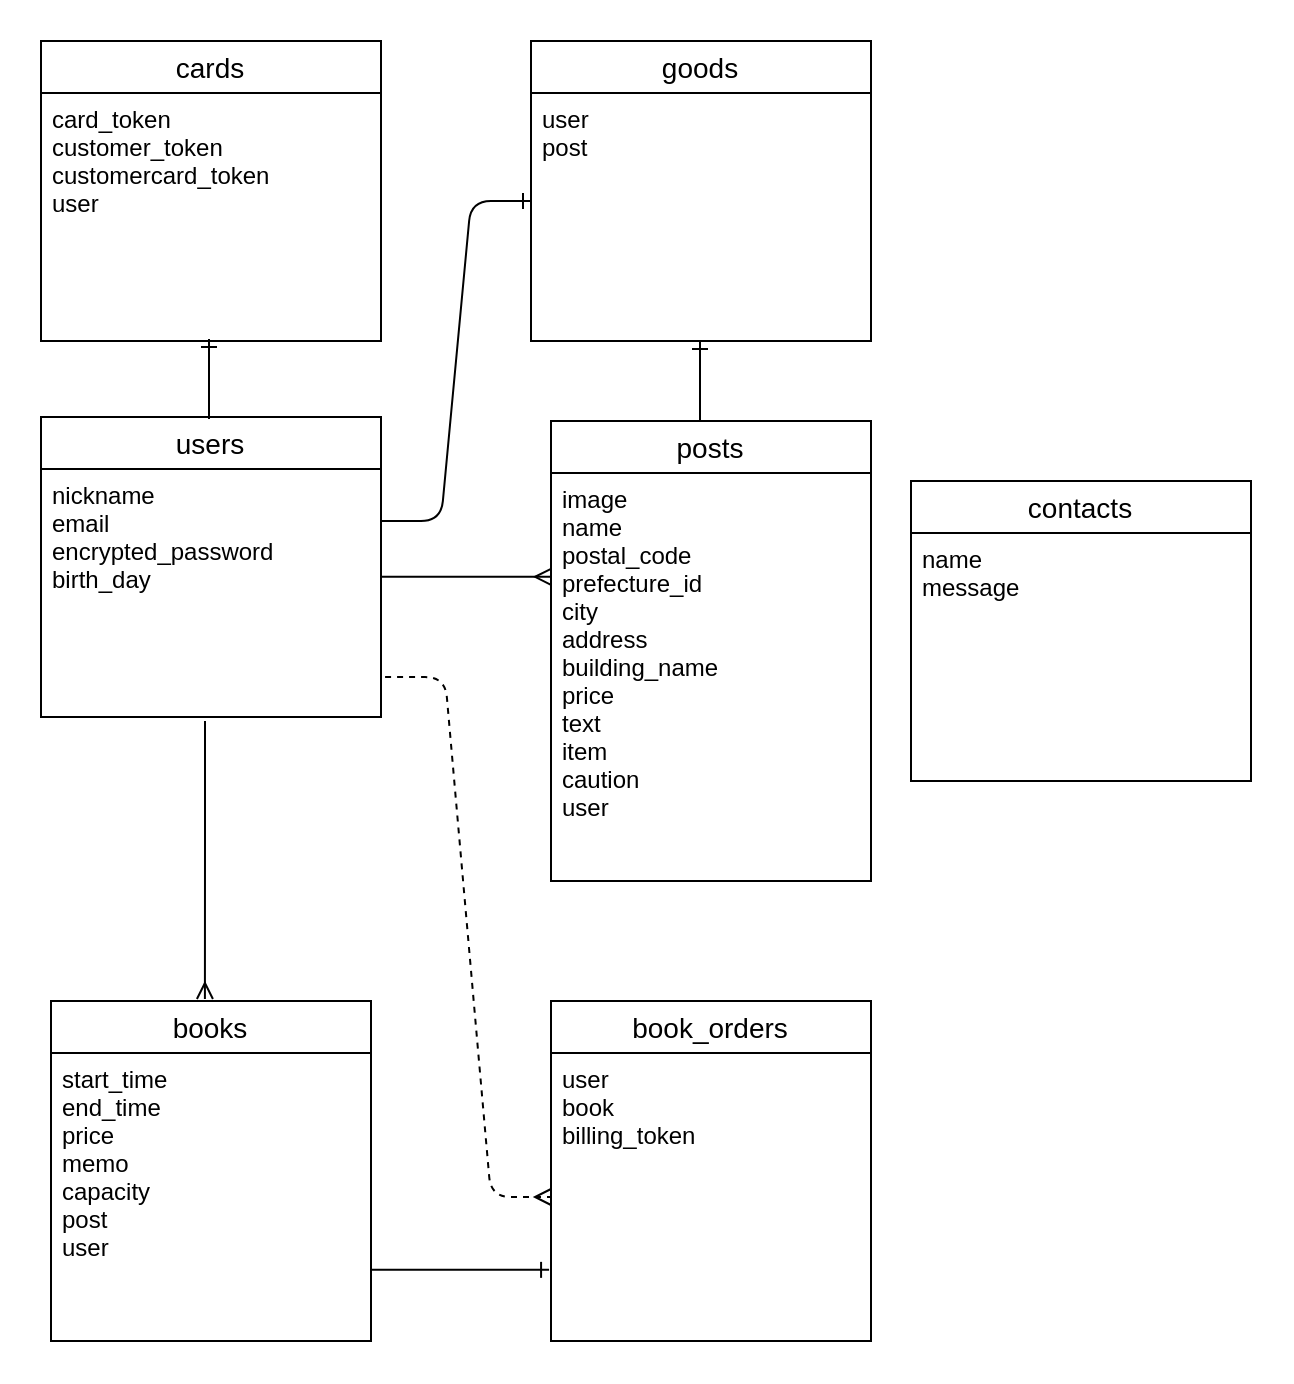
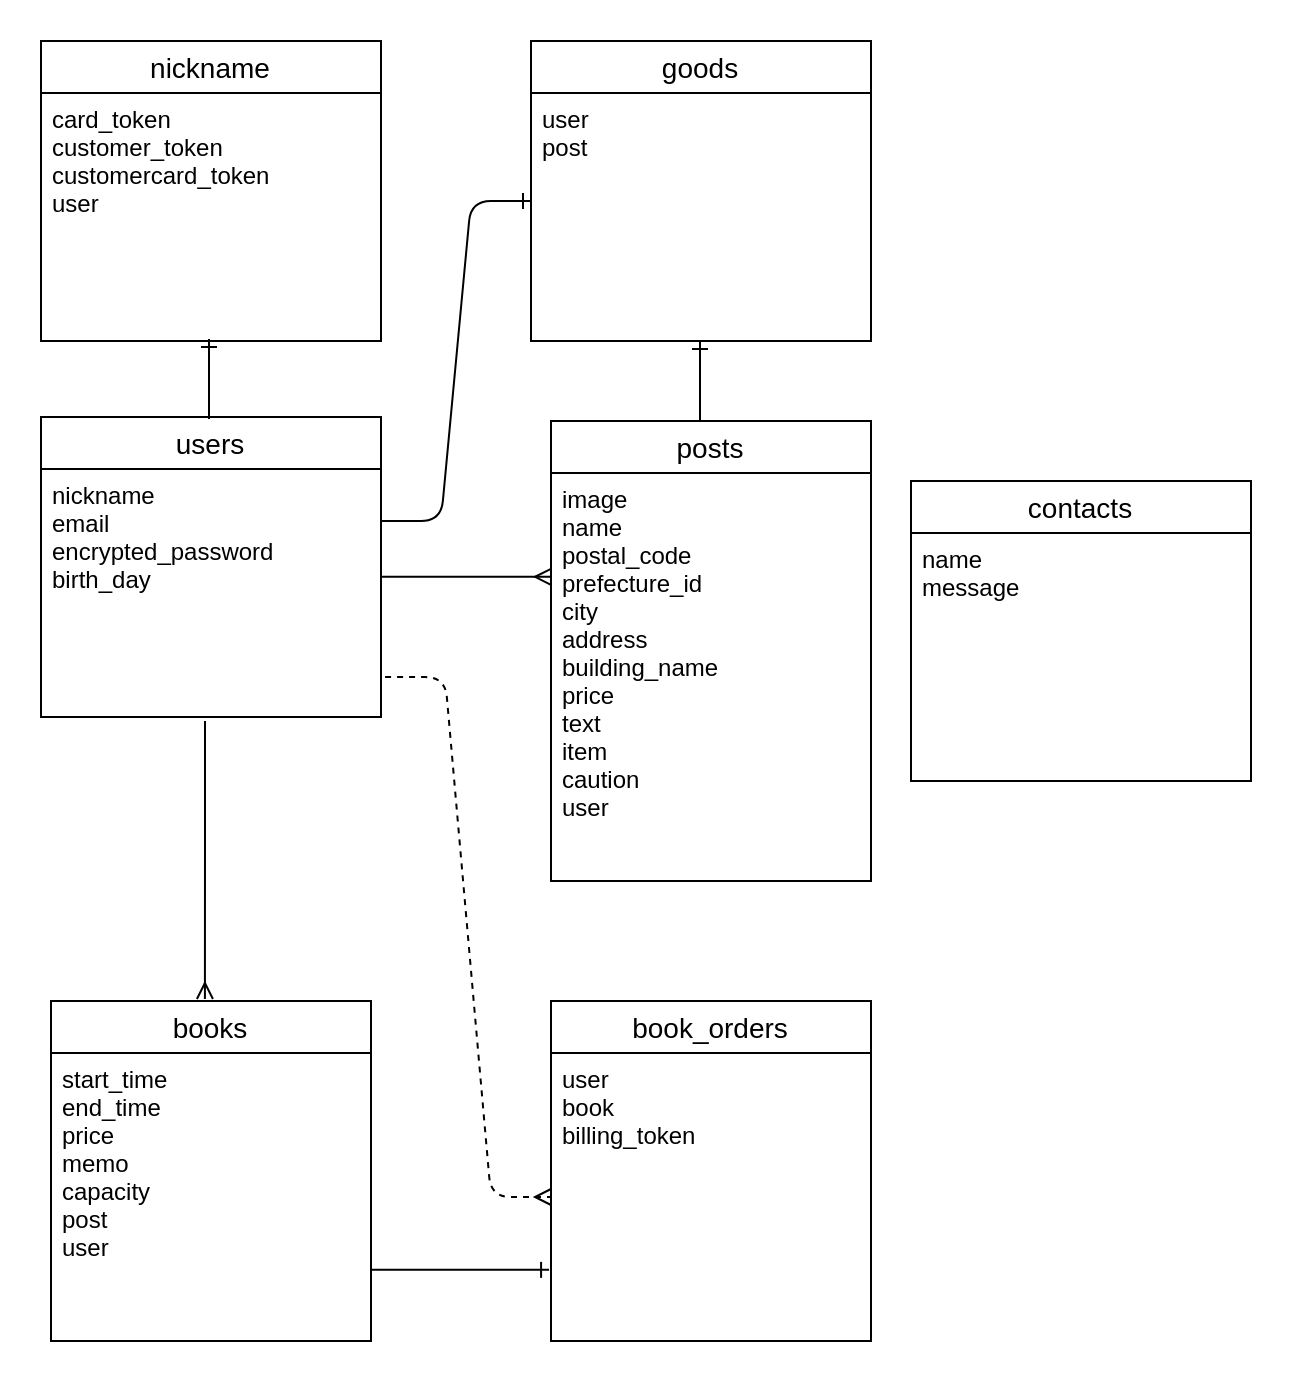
node "cards": label "cards" -> "nickname"
